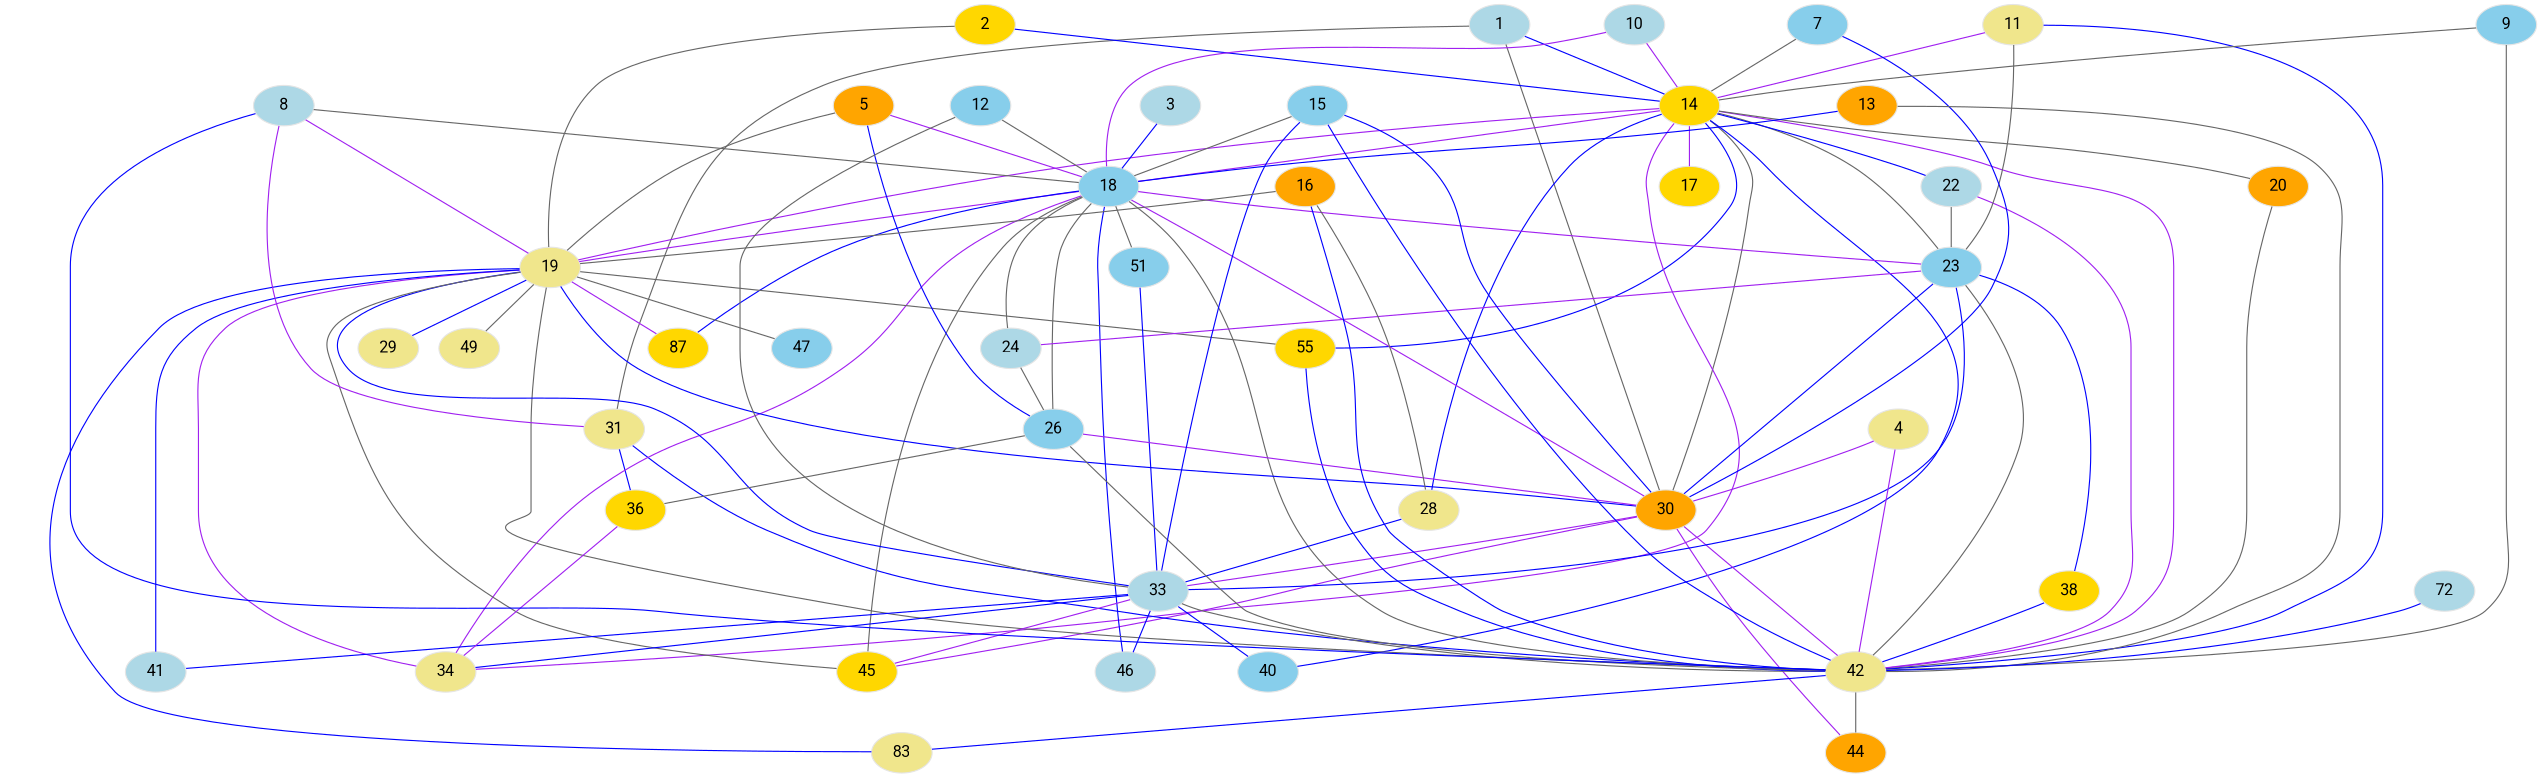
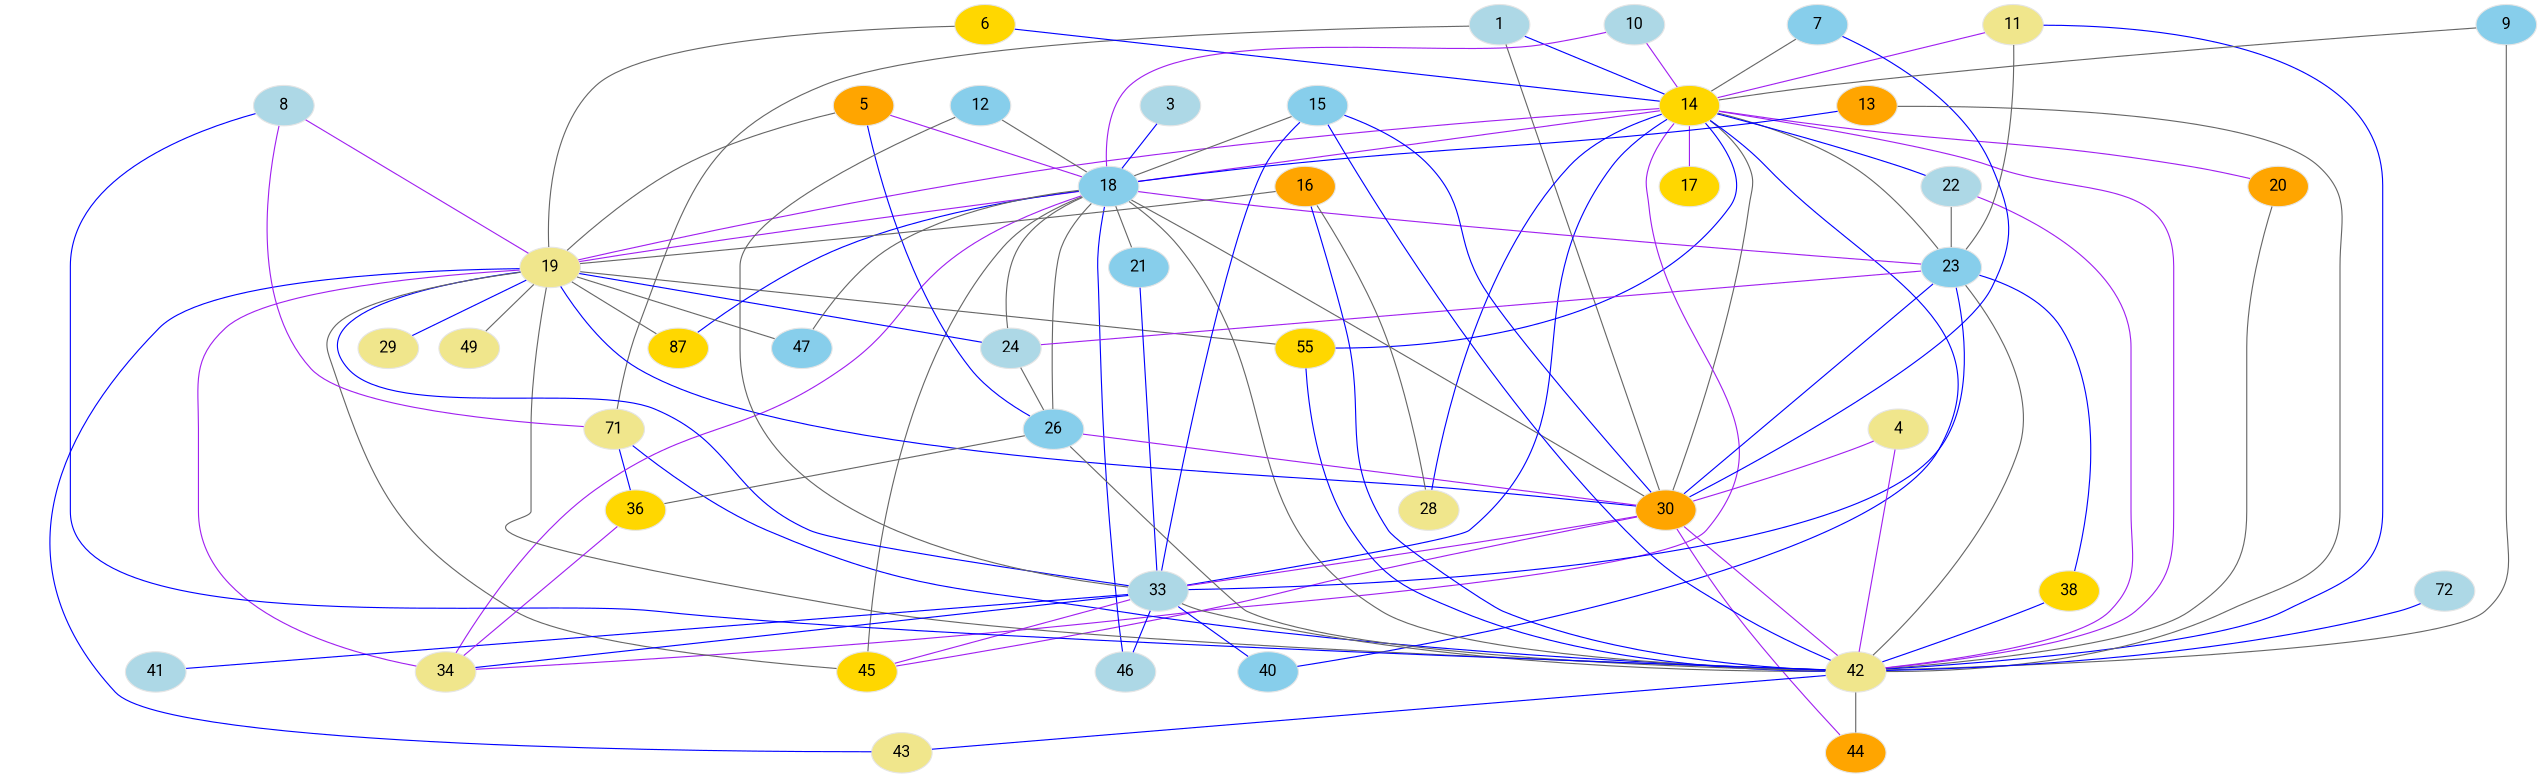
node "2": label "2" -> "6"
edge "14" -- "20": color gray40 -> purple
edge "8" -- "18": now "47" -- "18"
node "51": label "51" -> "21"
edge "19" -- "87": color purple -> gray40
edge "19" -- "41": now "19" -- "24"
edge "18" -- "30": color purple -> gray40
node "31": label "31" -> "71"
edge "28" -- "33": now "14" -- "33"
node "83": label "83" -> "43"
